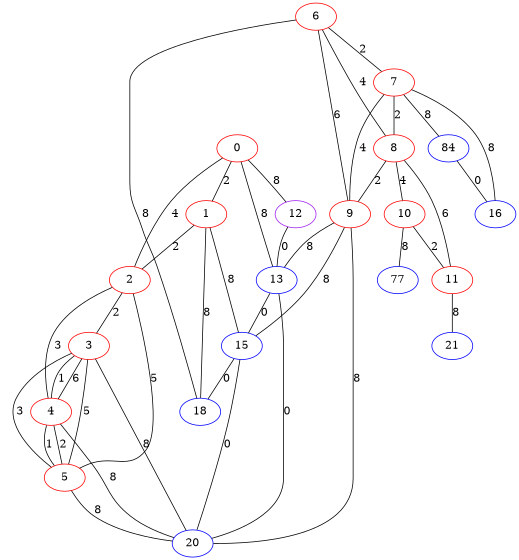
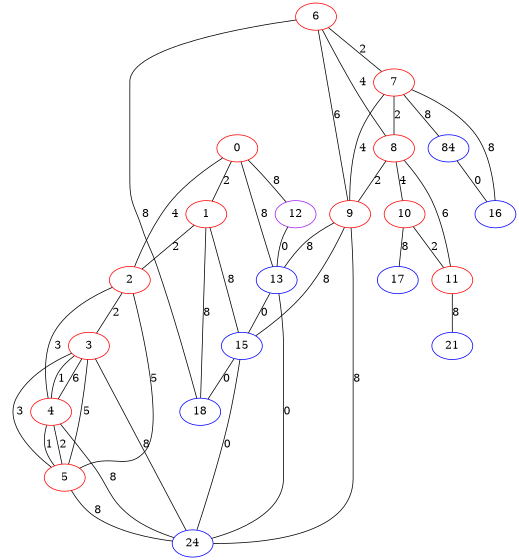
node "77": label "77" -> "17"
node "20": label "20" -> "24"
